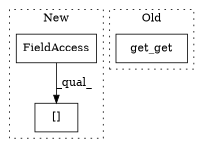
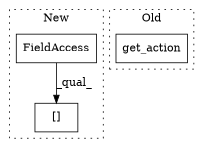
node "get_get": label "get_get" -> "get_action"
